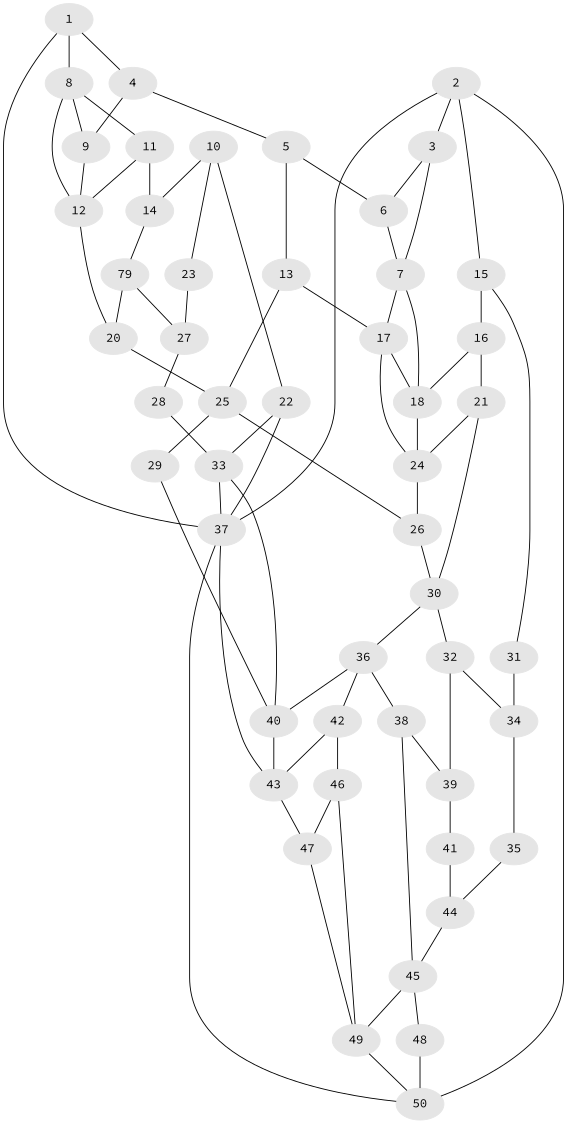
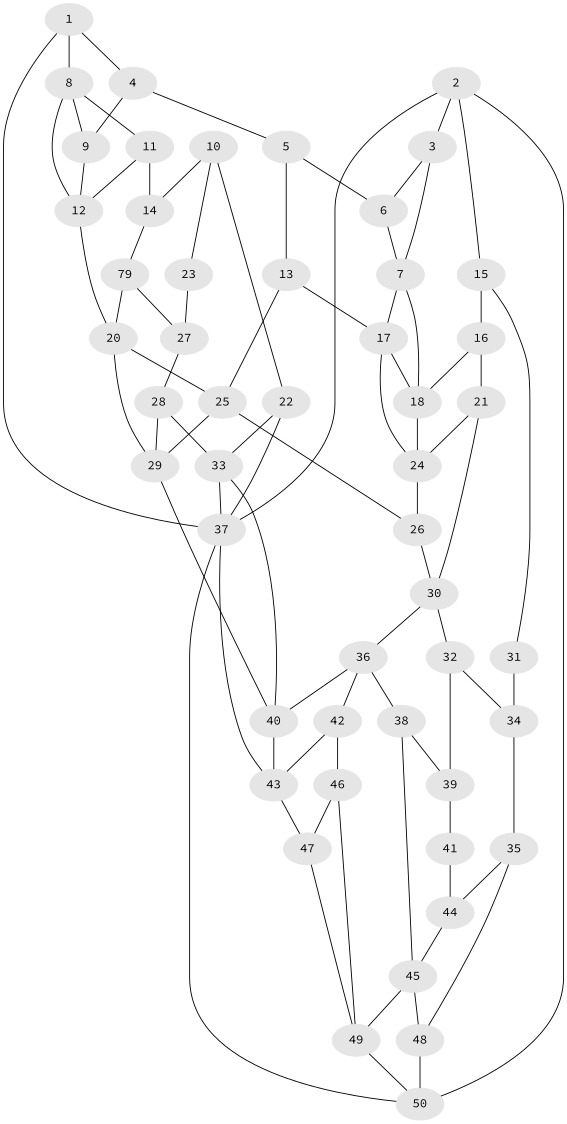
edge "20" -- "29": added
edge "28" -- "29": added
edge "35" -- "48": added
